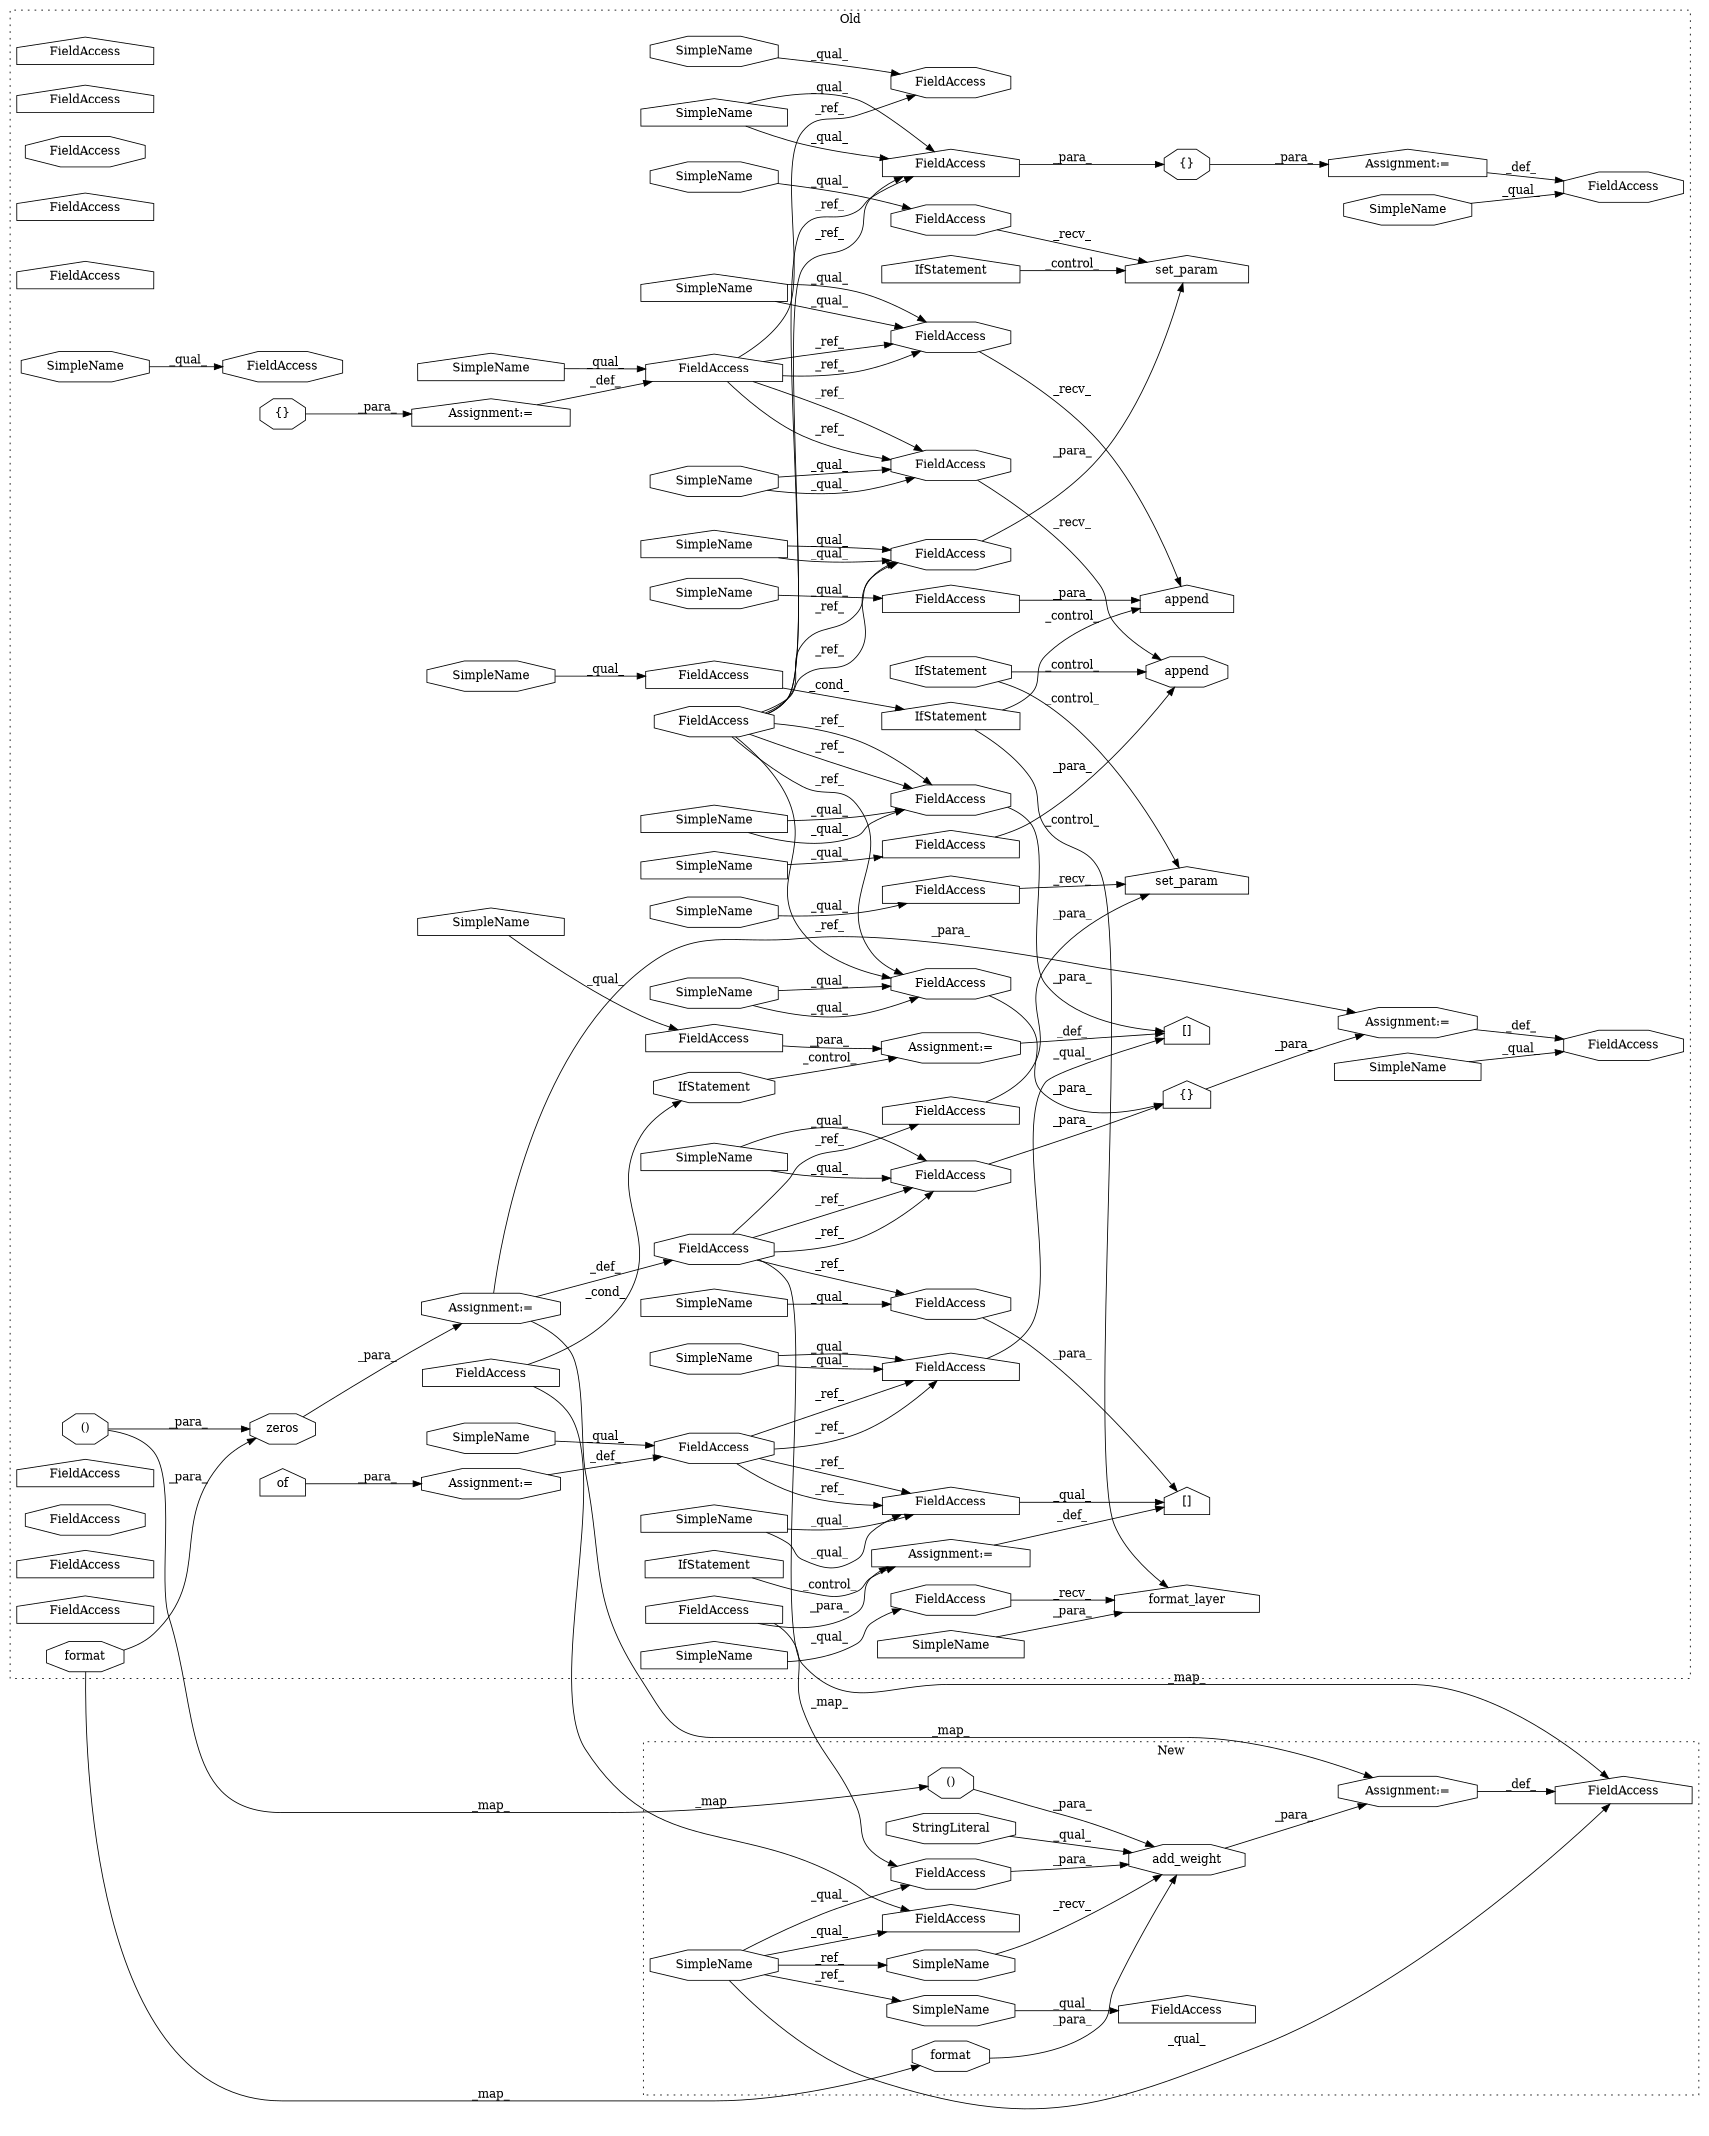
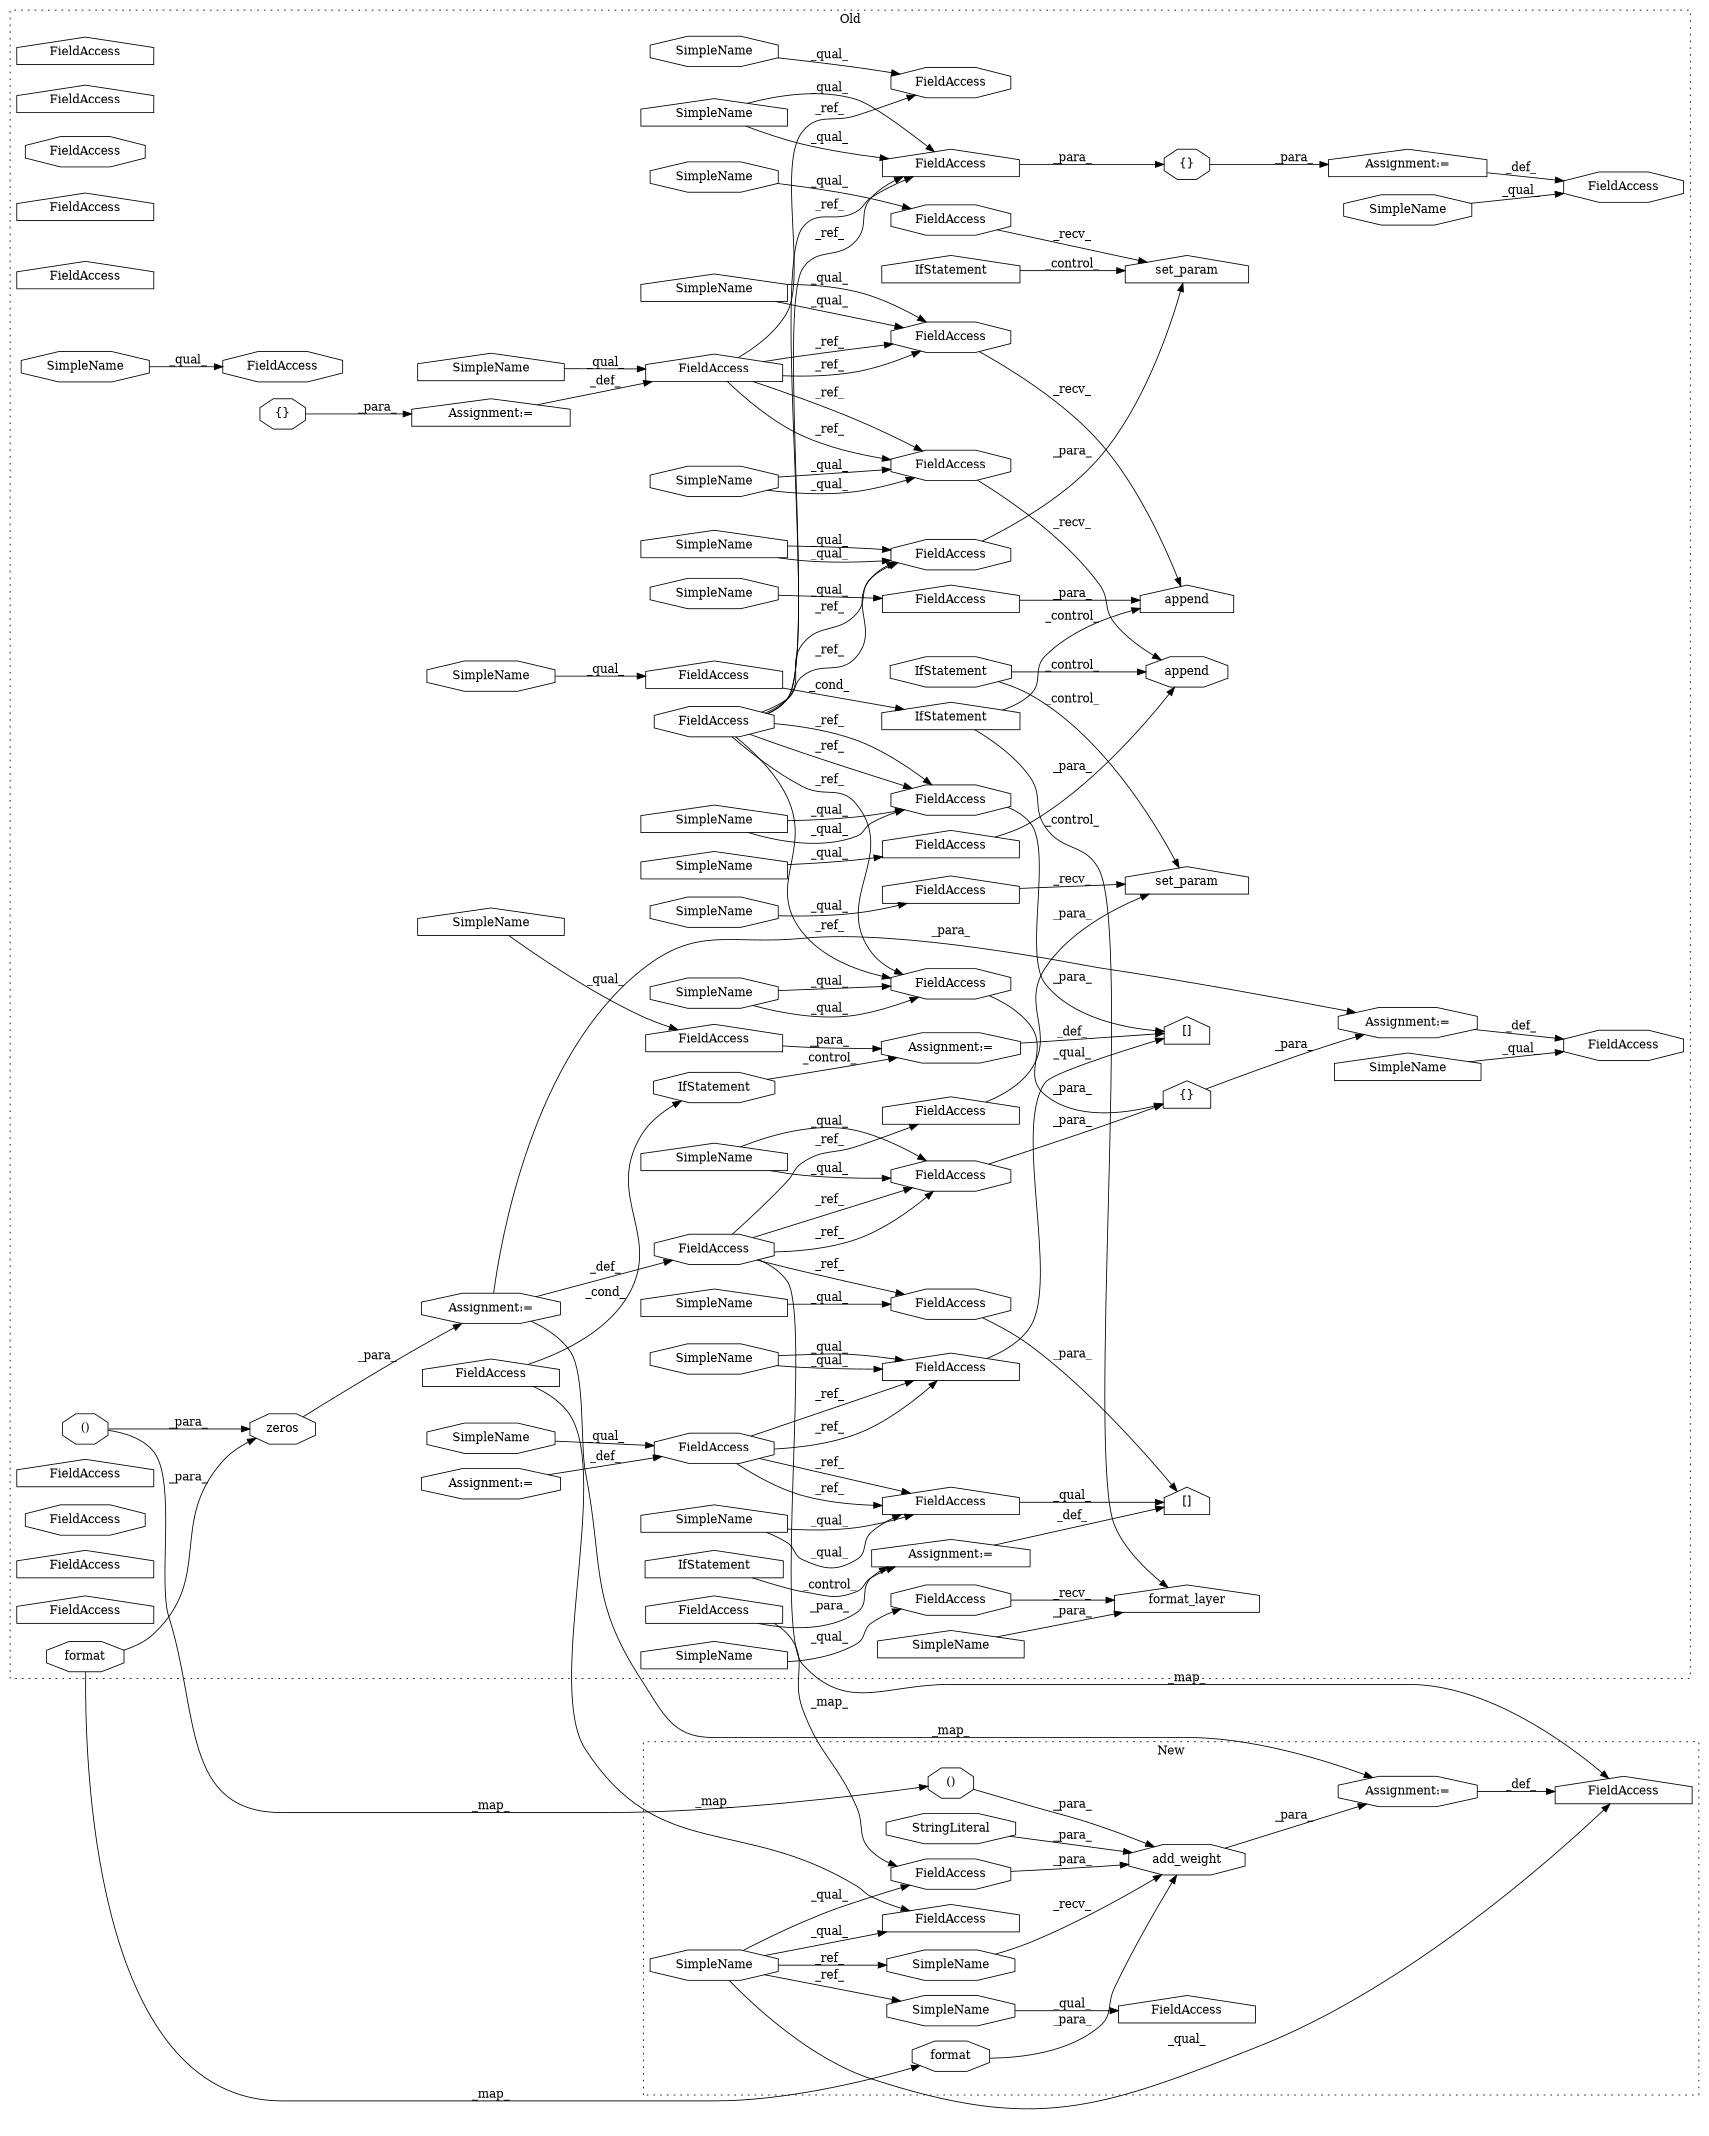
node "of": removed
edge "StringLiteral" -> "add_weight": label "_qual_" -> "_para_"
